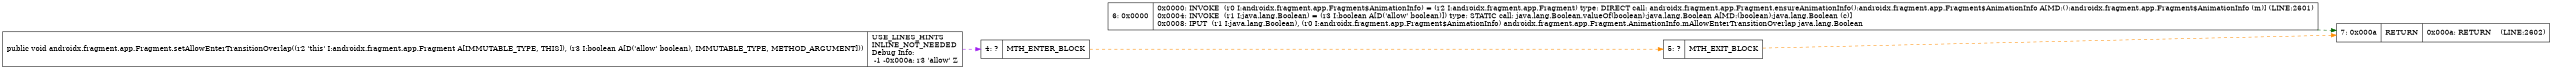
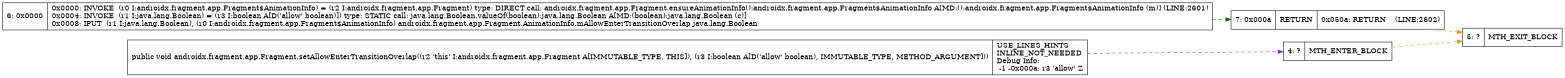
node "7: 0x000a": text "0x000a: RETURN    (LINE:2602)" -> "0x050a: RETURN    (LINE:2602)"
edge "5: ?" -> "7: 0x000a": reversed
